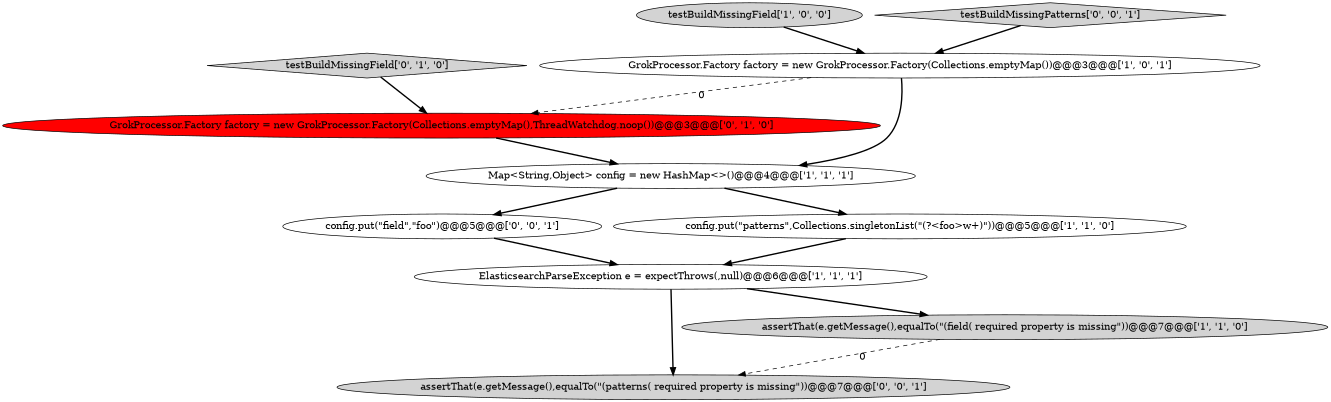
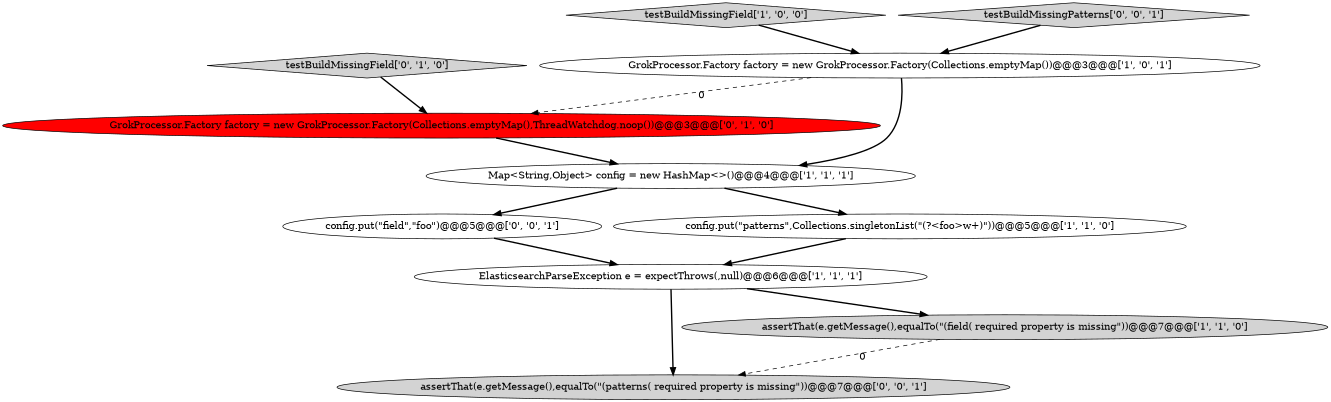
node "testBuildMissingField['1', '0', '0']": shape ellipse -> diamond
